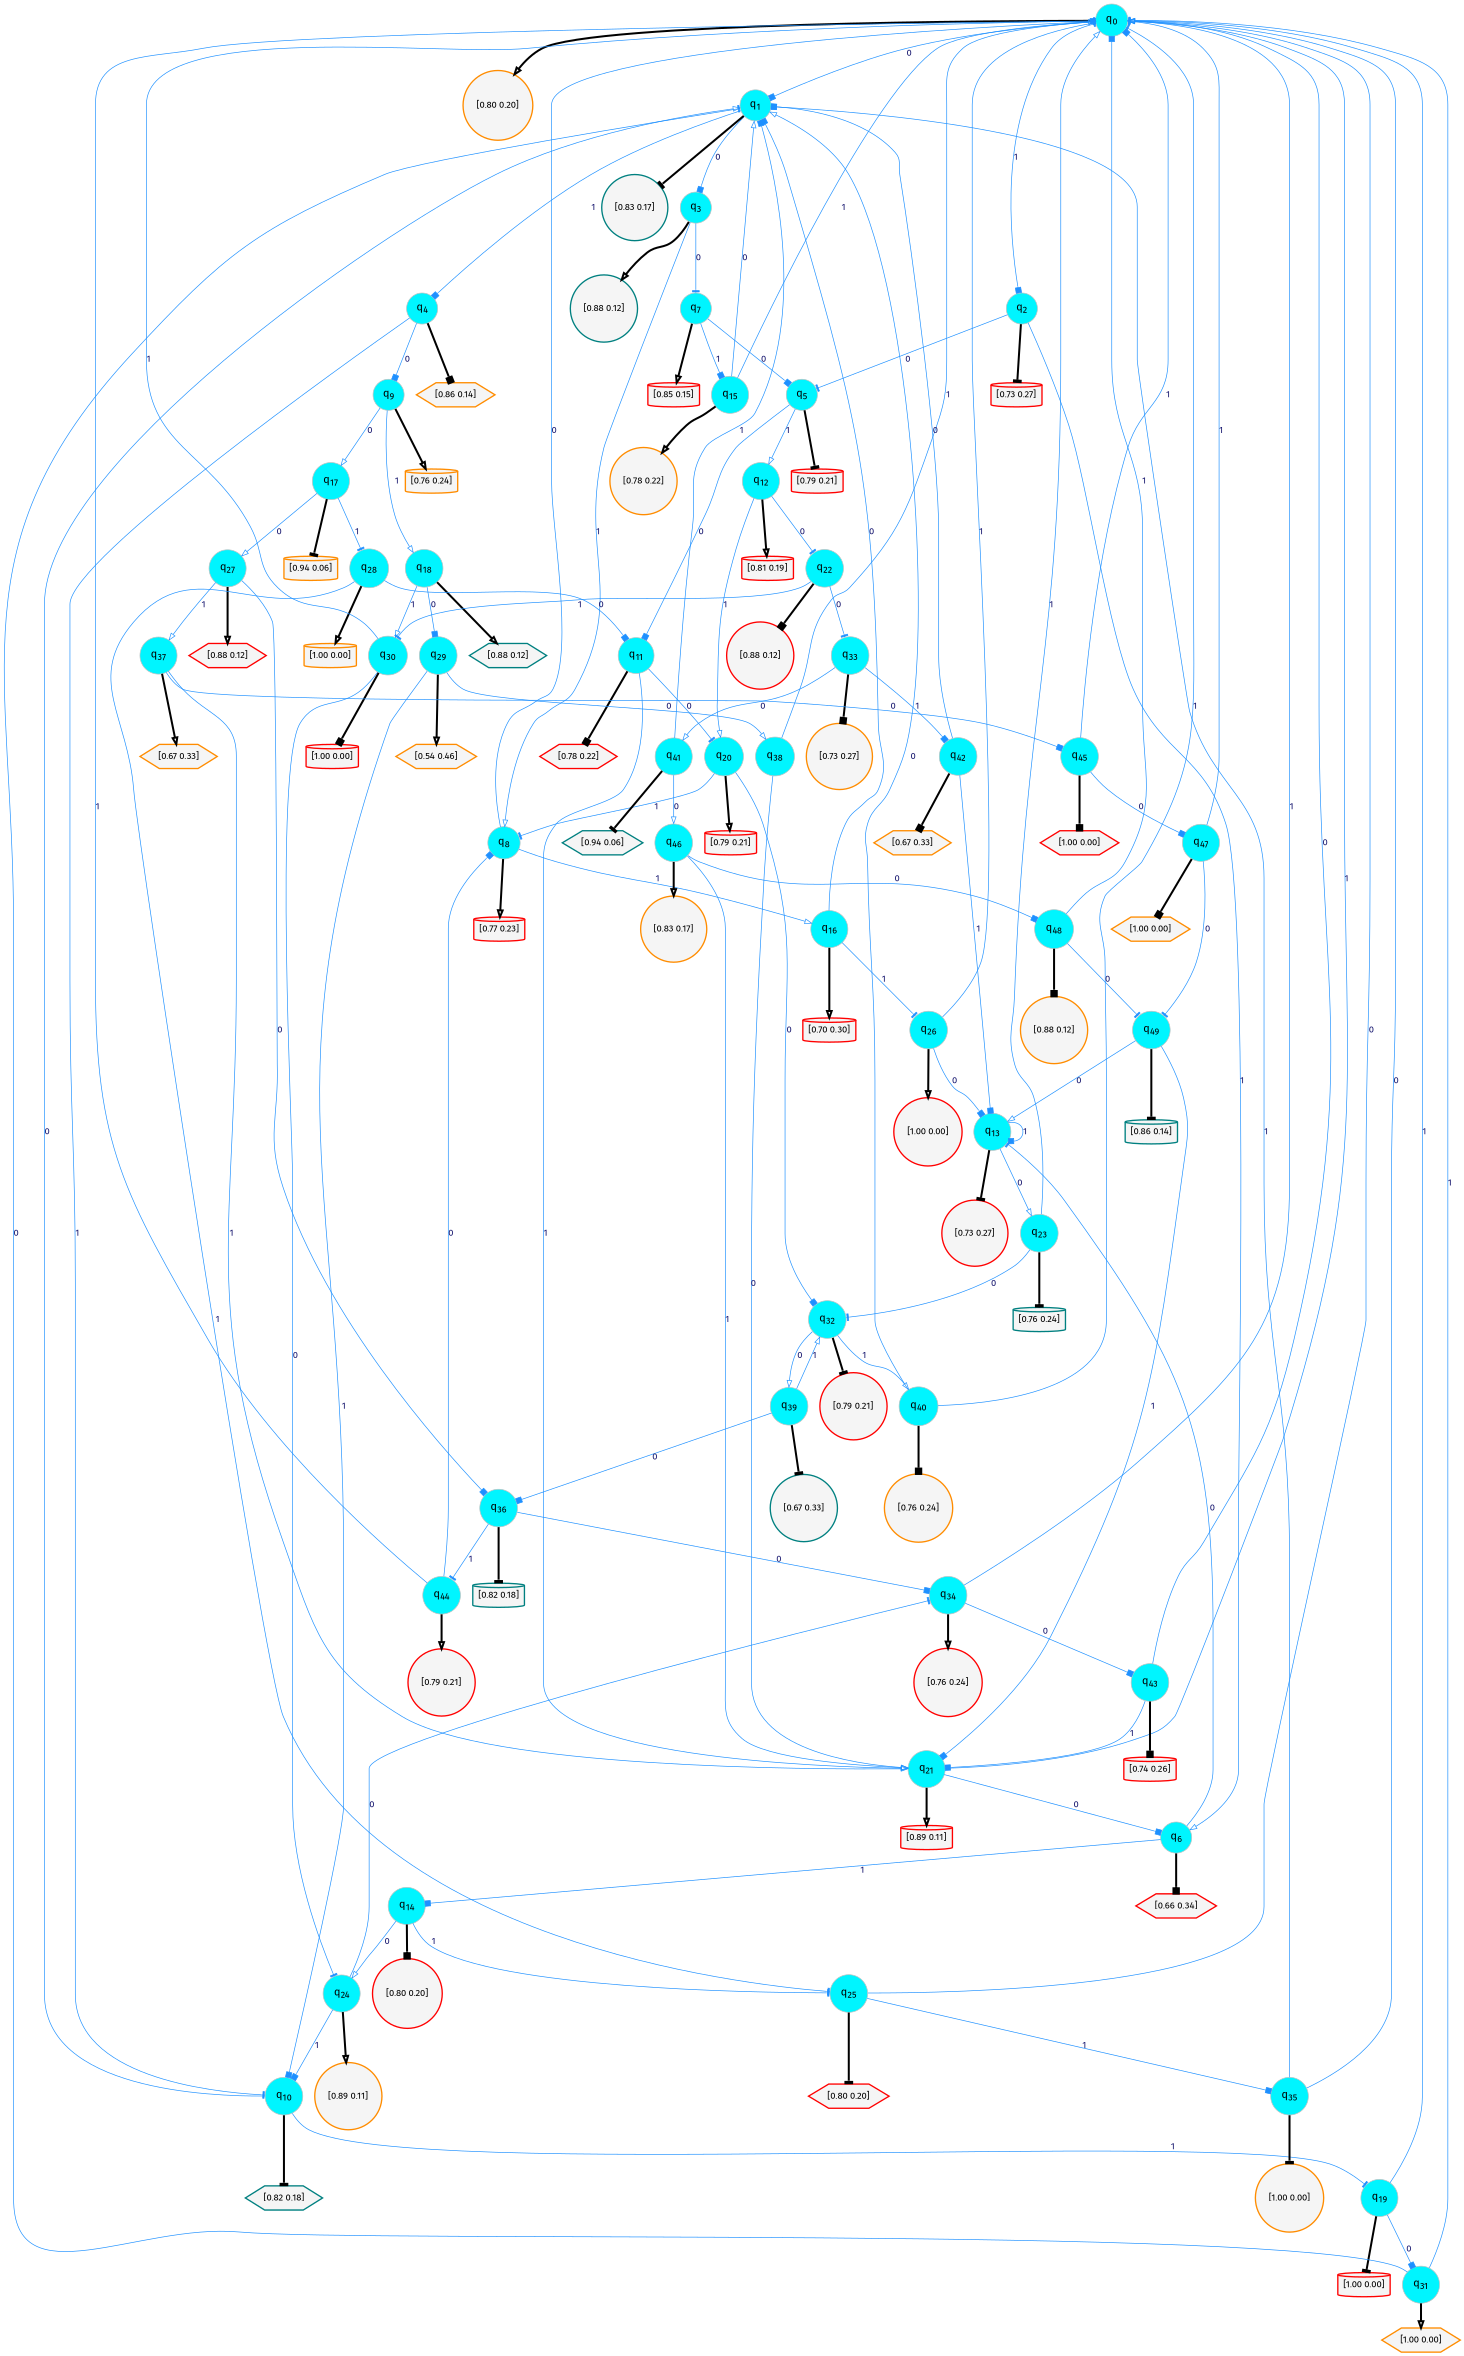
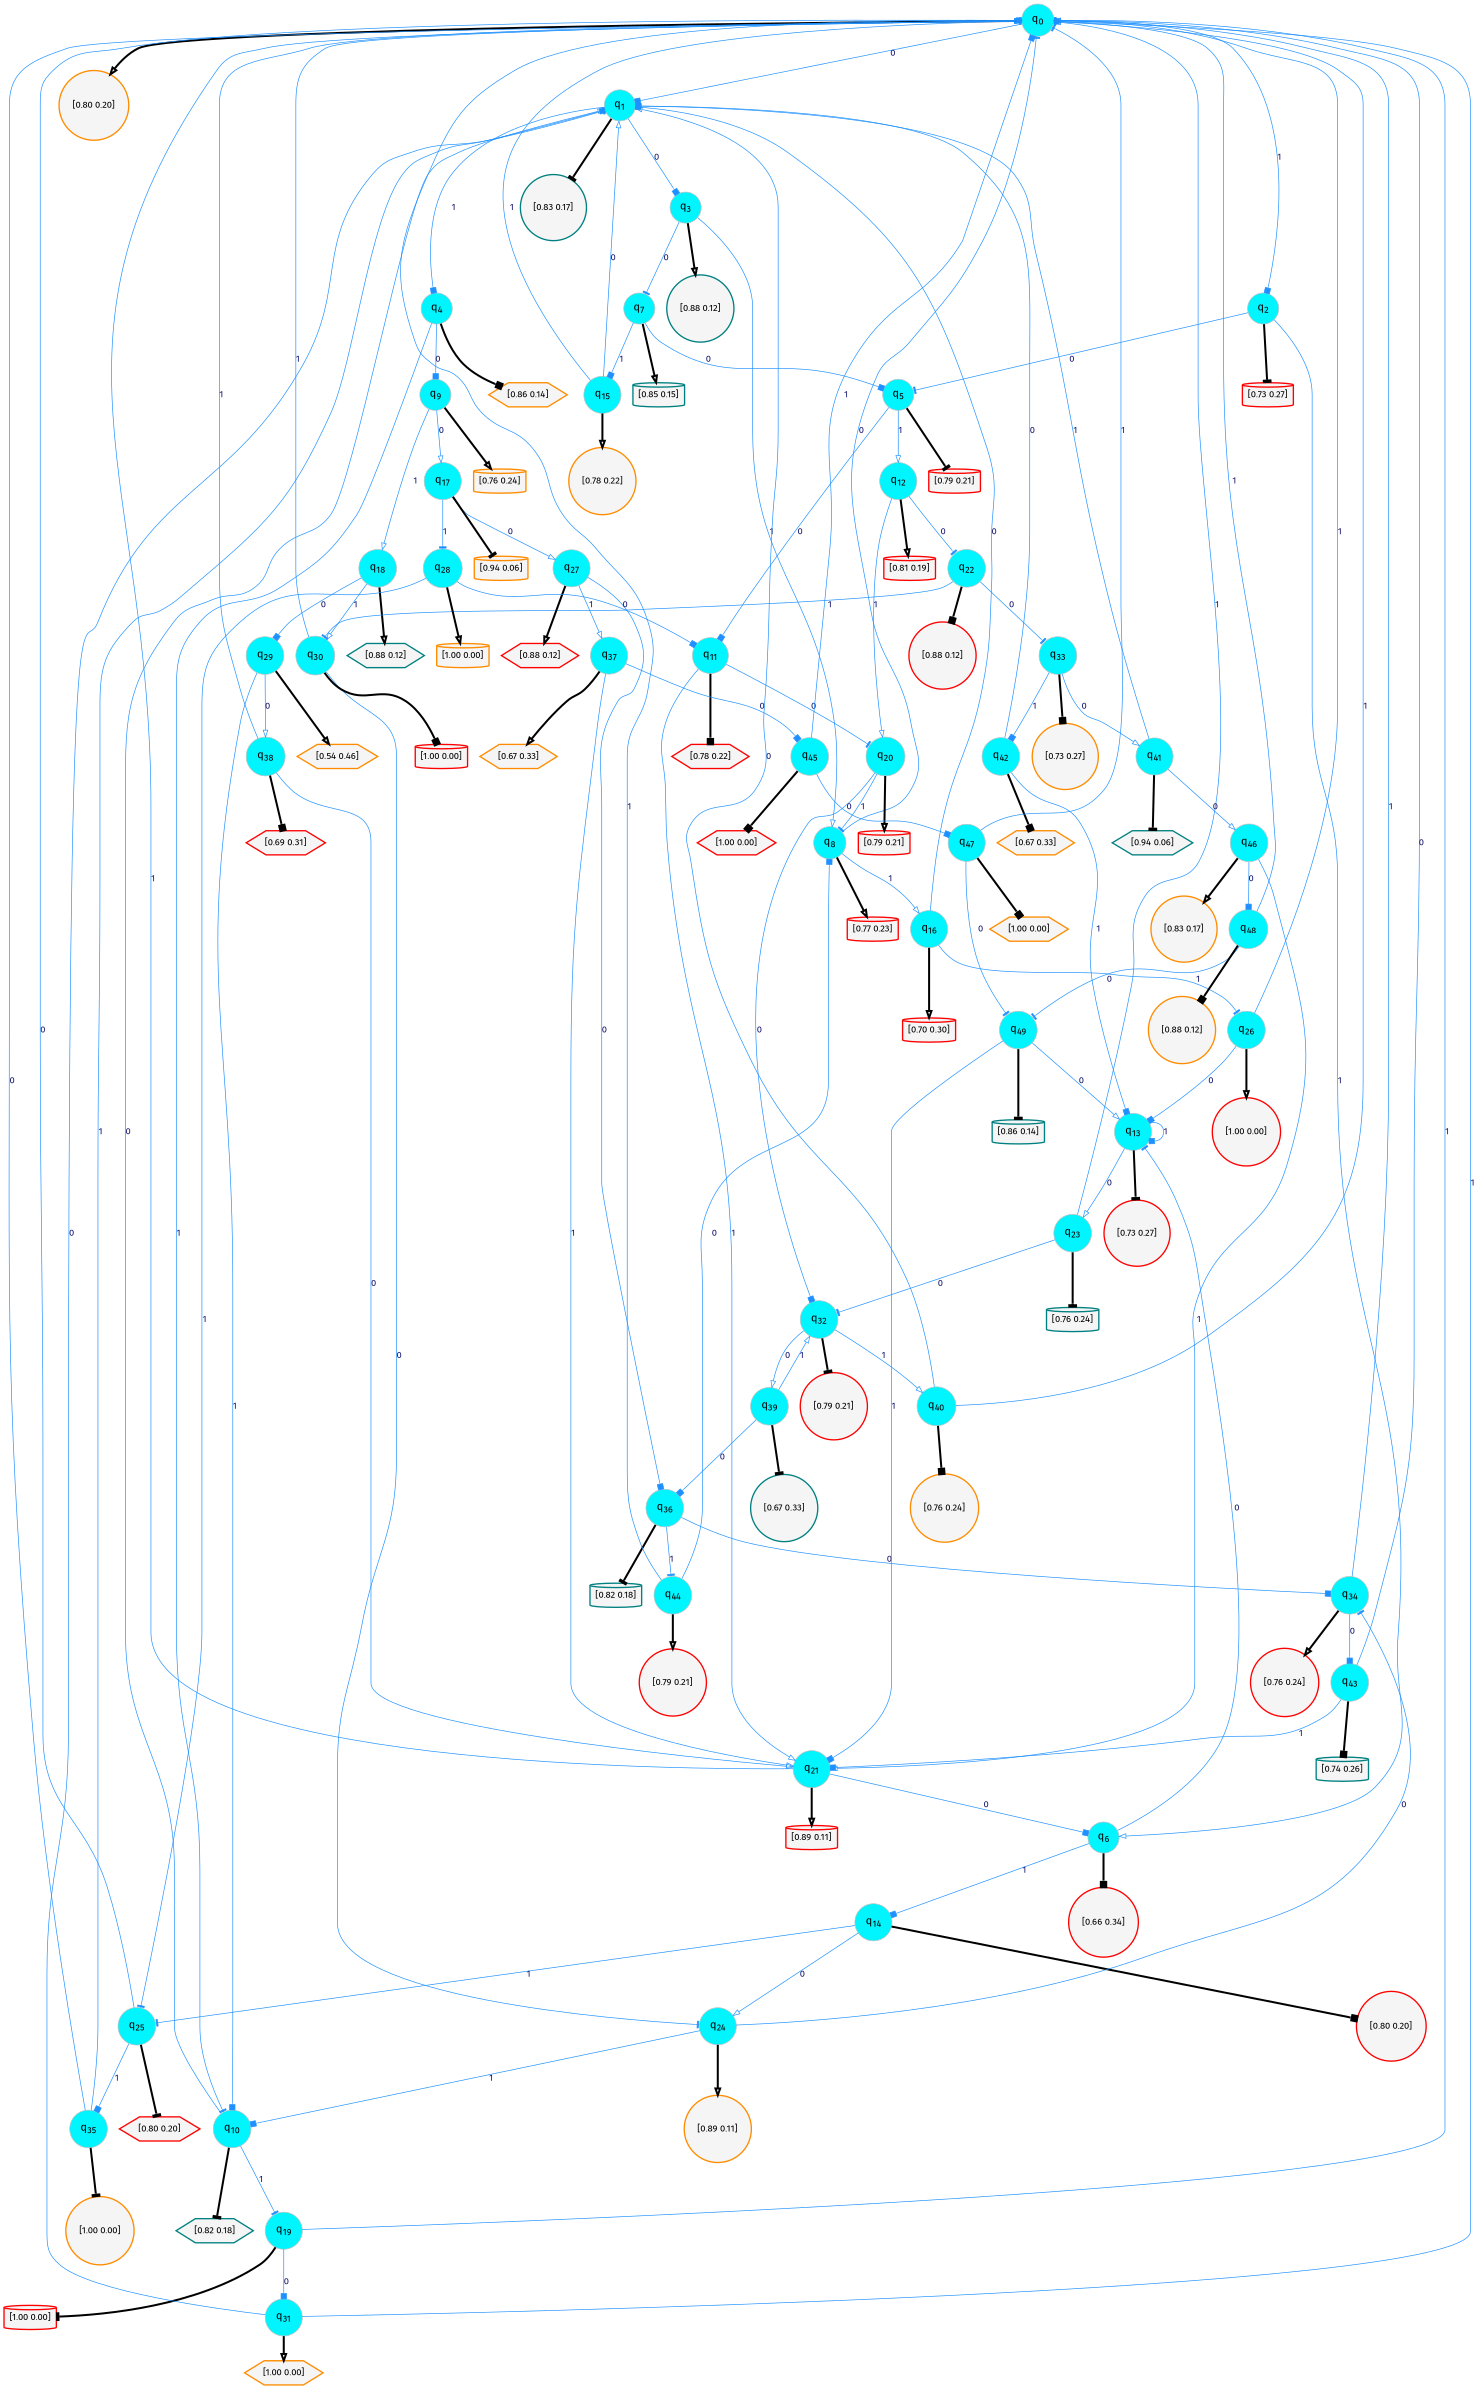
node "[0.85 0.15]": color red -> teal
node "[0.69 0.31]": added
node "[0.74 0.26]": color red -> teal
node "[0.66 0.34]": shape hexagon -> circle
